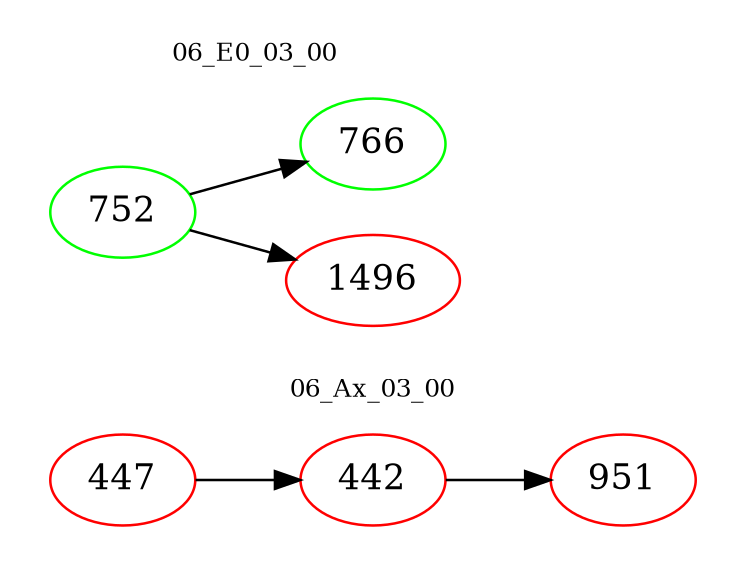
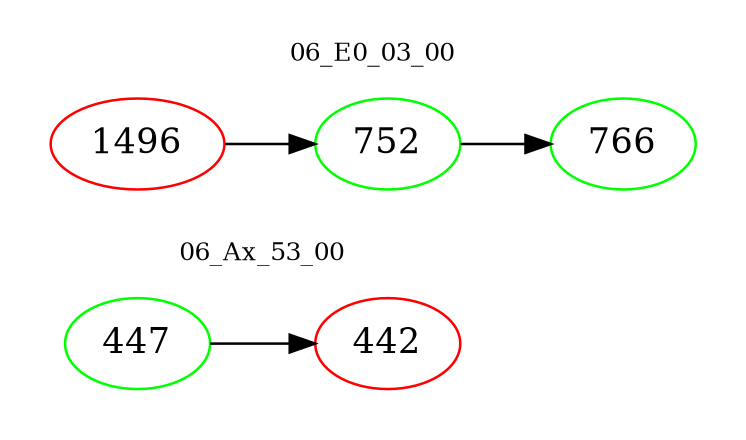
edge "752" -> "1496": reversed
cluster "06_Ax_03_00": label "06_Ax_03_00" -> "06_Ax_53_00"
node "447": color red -> green
node "951": removed
